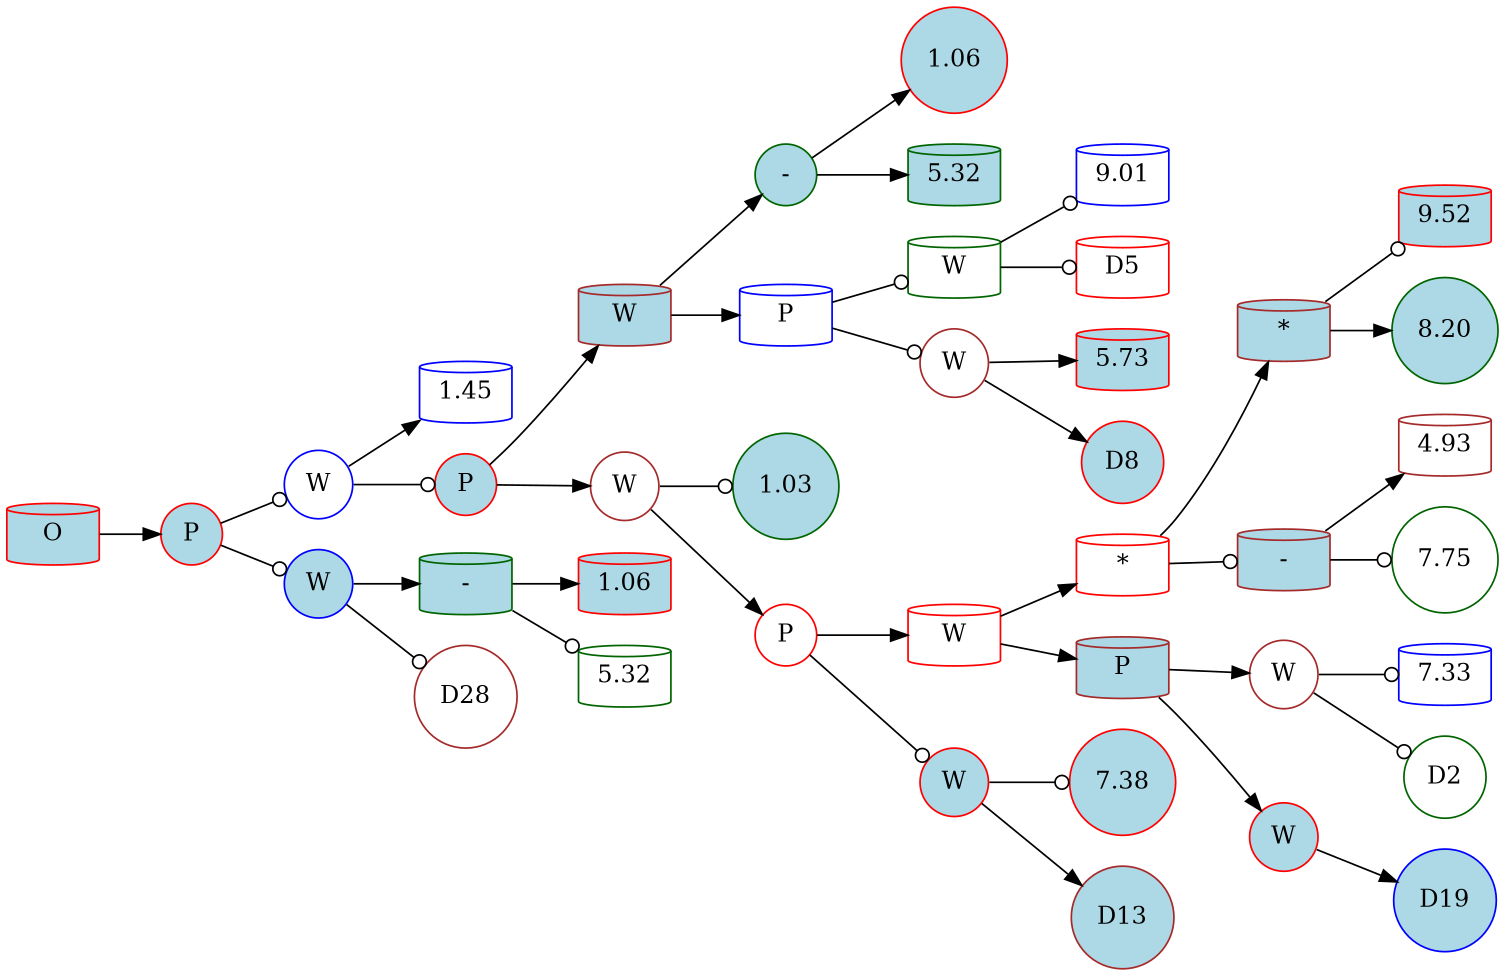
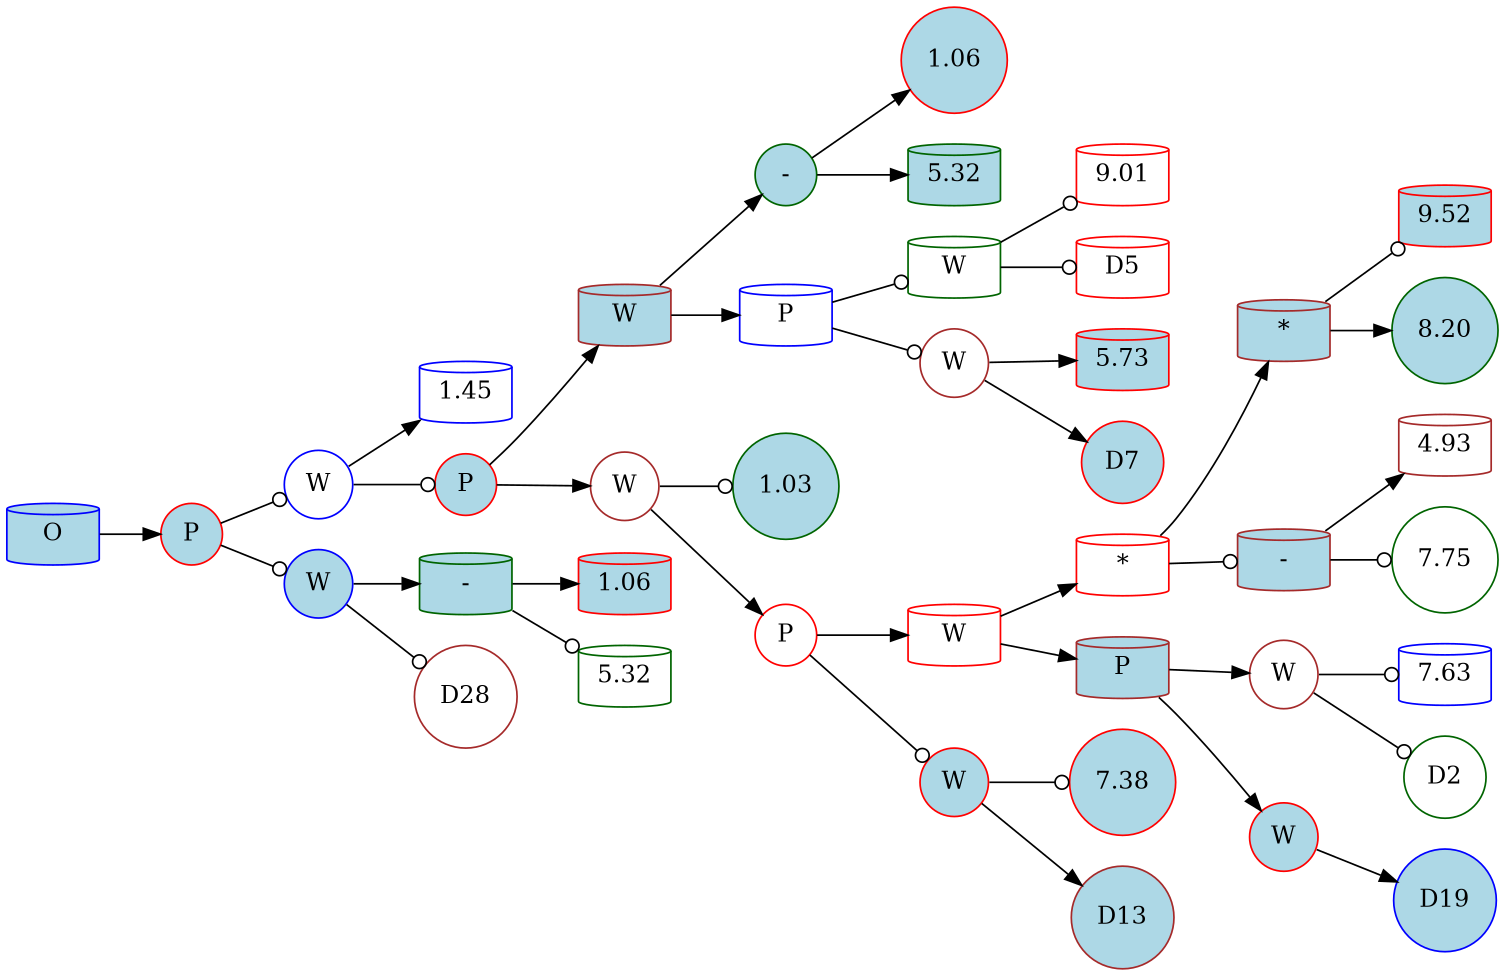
node "9.01": color blue -> red
node "D8": label "D8" -> "D7"
node "O": color red -> blue
node "7.33": label "7.33" -> "7.63"
